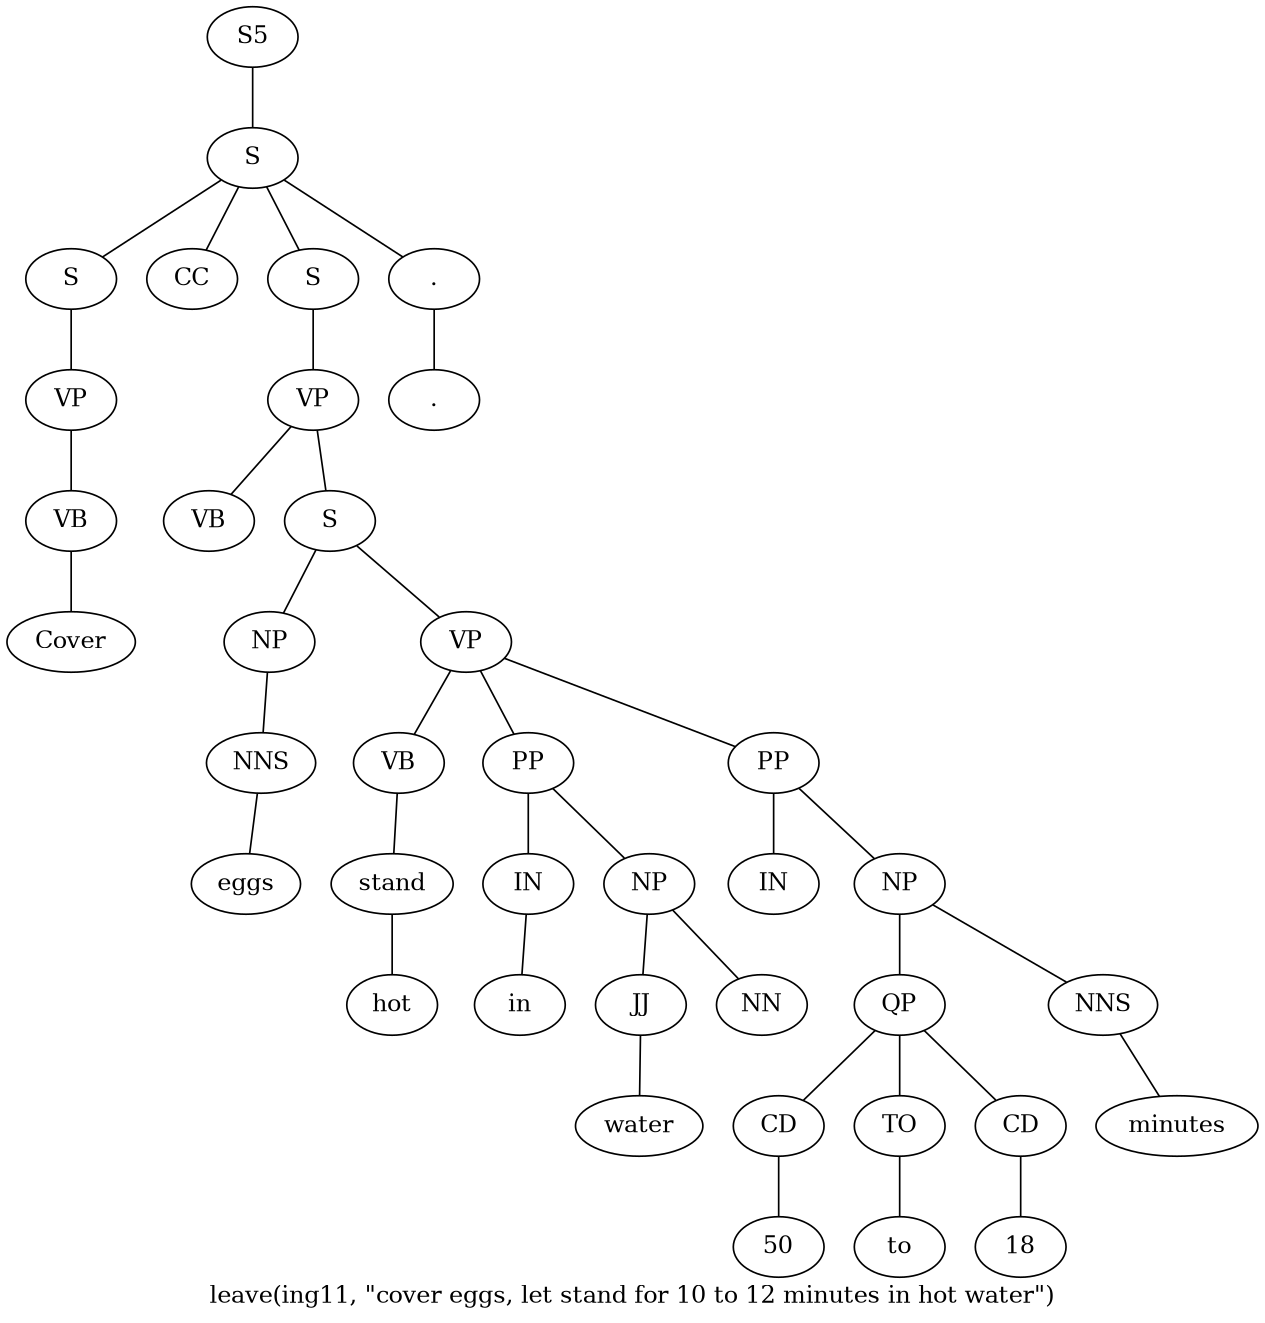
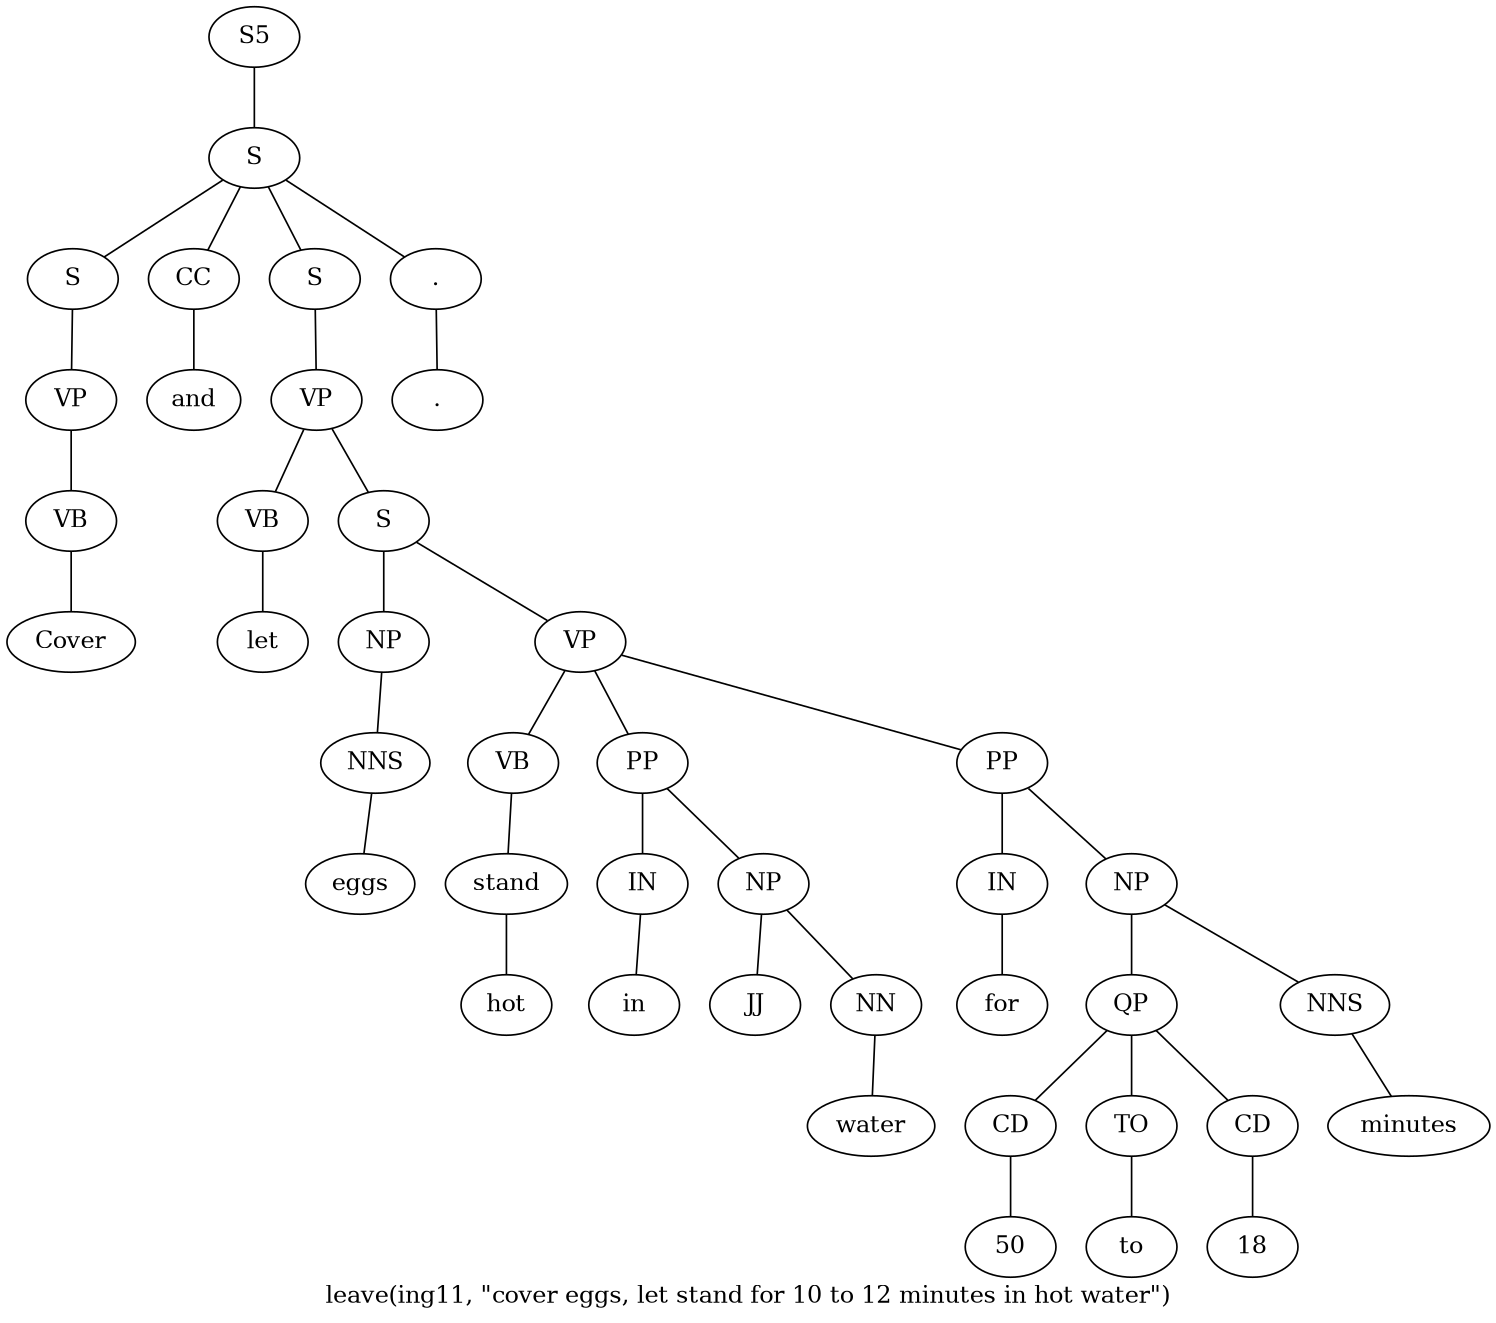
node "and": added
node "let": added
node "for": added
edge "JJ" -- "water": now "NN" -- "water"
